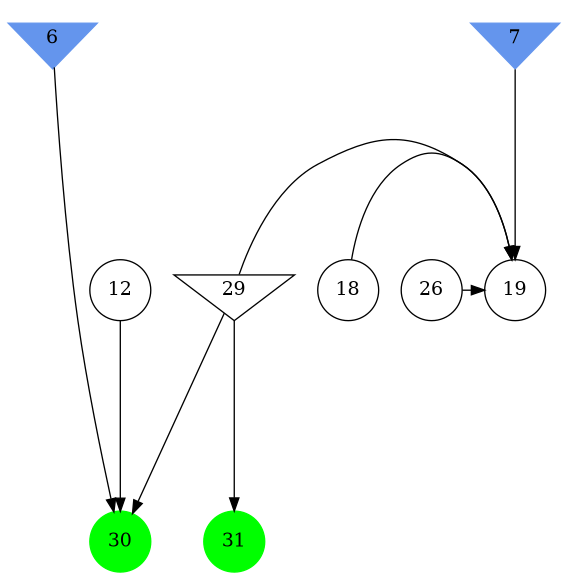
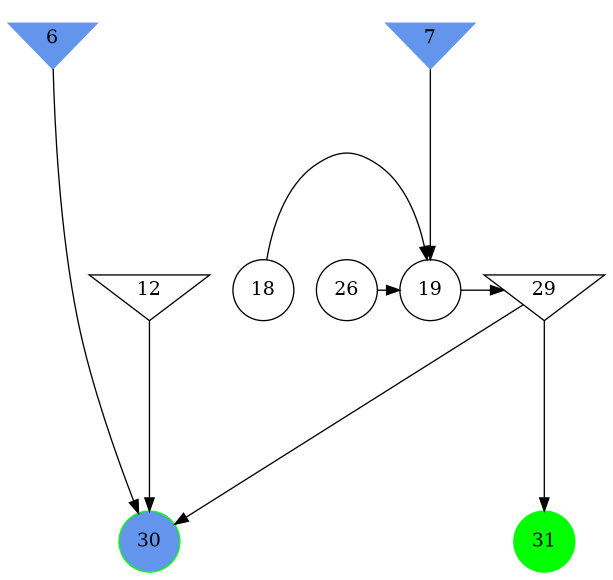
edge "29" -> "19": reversed
node "12": shape circle -> invtriangle
node "30": fillcolor green -> cornflowerblue
